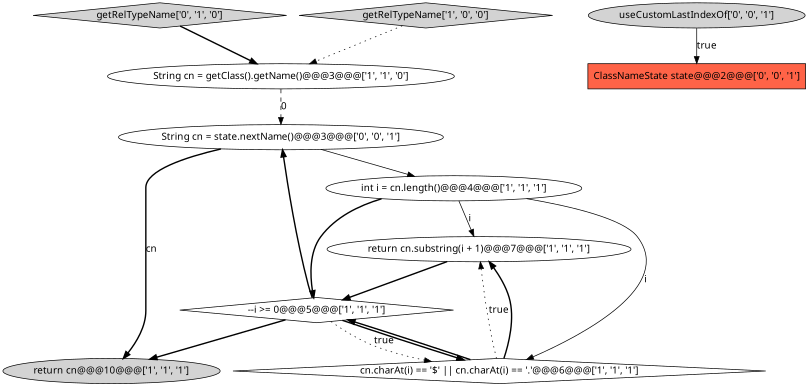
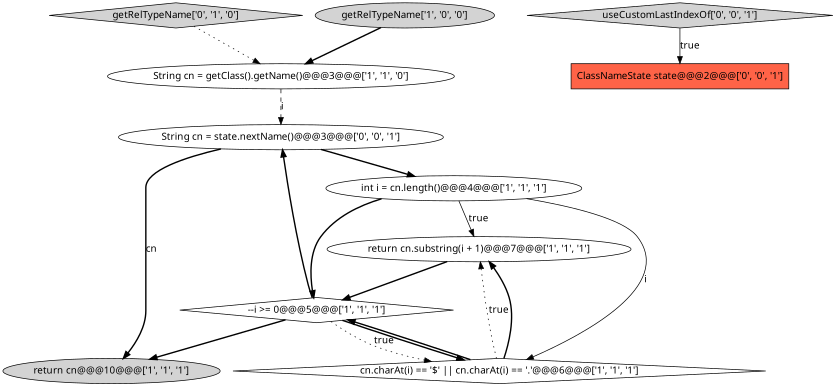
node "getRelTypeName['1', '0', '0']": shape diamond -> ellipse
node "useCustomLastIndexOf['0', '0', '1']": shape ellipse -> diamond
edge "getRelTypeName['0', '1', '0']" -> "String cn = getClass().getName()@@@3@@@['1', '1', '0']": style bold -> dotted
edge "getRelTypeName['1', '0', '0']" -> "String cn = getClass().getName()@@@3@@@['1', '1', '0']": style dotted -> bold
edge "String cn = getClass().getName()@@@3@@@['1', '1', '0']" -> "String cn = state.nextName()@@@3@@@['0', '0', '1']": label "0" -> "i"
edge "String cn = state.nextName()@@@3@@@['0', '0', '1']" -> "int i = cn.length()@@@4@@@['1', '1', '1']": style solid -> bold
edge "int i = cn.length()@@@4@@@['1', '1', '1']" -> "return cn.substring(i + 1)@@@7@@@['1', '1', '1']": label "i" -> "true"
